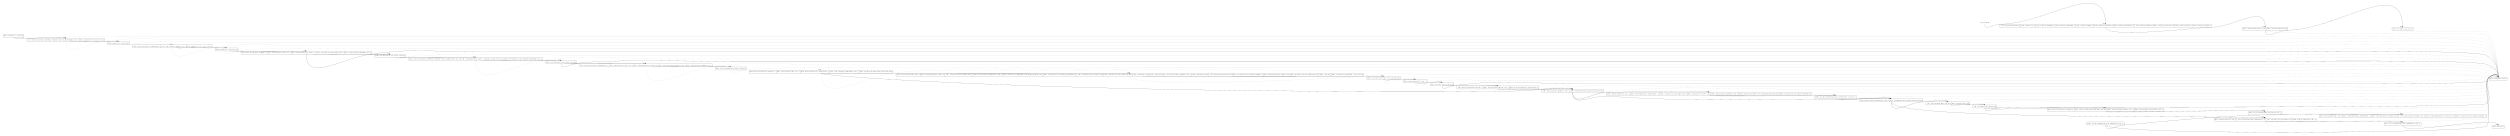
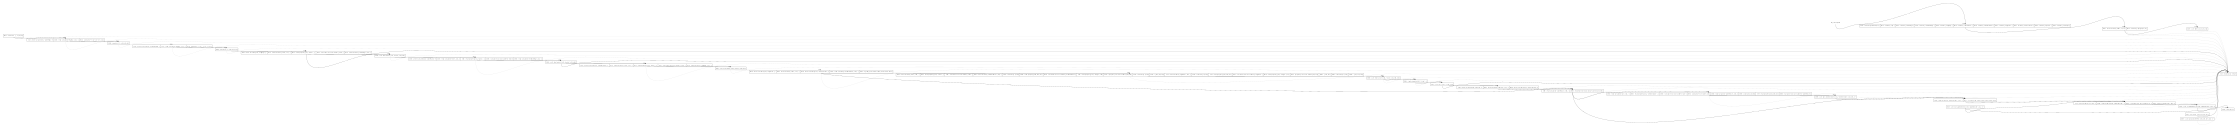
node "3602: read-variable['mkEl',v33,v32]": removed
node "3605: write-variable[v31,'innerOpt']*": removed
node "3610: read-variable['opt',v40,-]": removed
